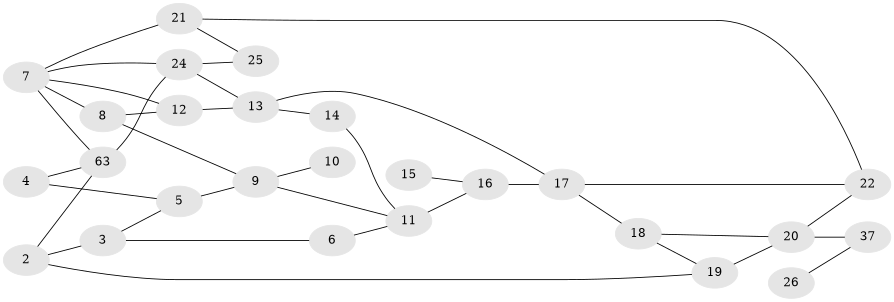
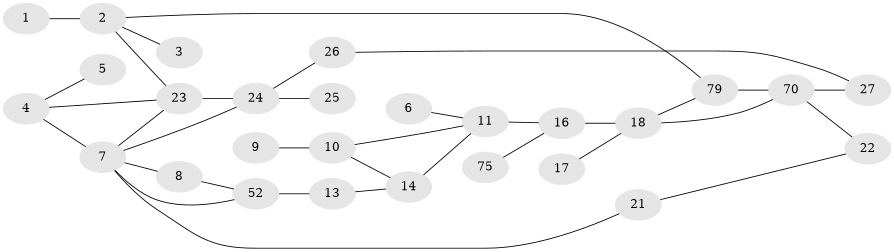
node "1": added
edge "21" -- "25": removed
edge "24" -- "13": now "24" -- "26"
node "12": label "12" -> "52"
edge "13" -- "17": removed
edge "4" -- "7": added
edge "8" -- "9": removed
node "63": label "63" -> "23"
edge "10" -- "14": added
node "15": label "15" -> "75"
edge "16" -- "17": now "16" -- "18"
edge "17" -- "22": removed
edge "9" -- "5": removed
edge "9" -- "11": now "10" -- "11"
edge "5" -- "3": removed
node "20": label "20" -> "70"
node "37": label "37" -> "27"
edge "3" -- "6": removed
node "19": label "19" -> "79"
